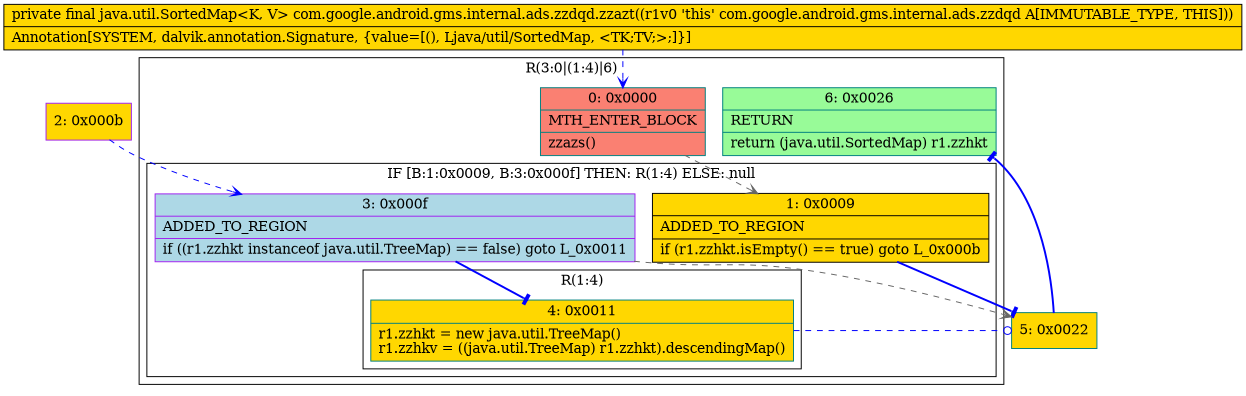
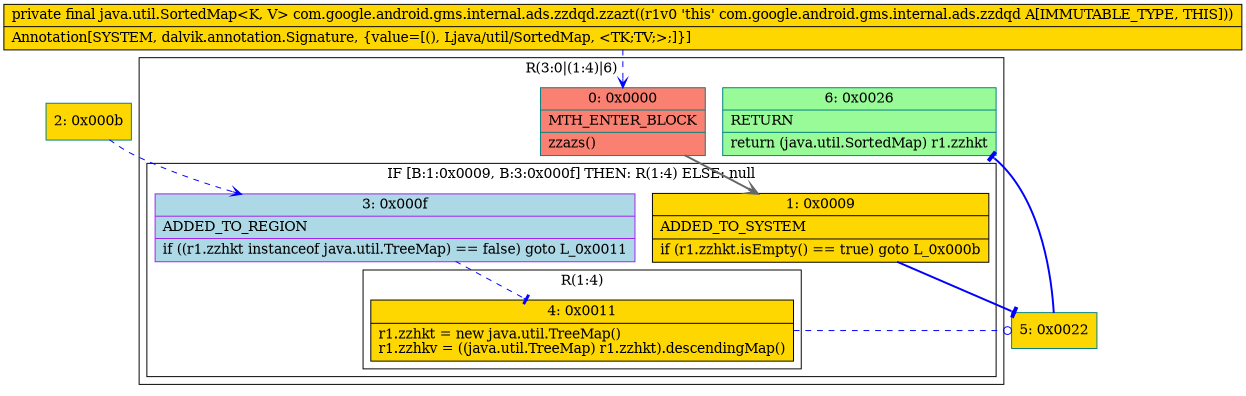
node "2: 0x000b": color purple -> teal
edge "0: 0x0000" -> "1: 0x0009": style dashed -> bold
node "1: 0x0009": text "ADDED_TO_REGION" -> "ADDED_TO_SYSTEM"
edge "3: 0x000f" -> "5: 0x0022": removed
edge "3: 0x000f" -> "4: 0x0011": style bold -> dashed
node "4: 0x0011": color teal -> black
